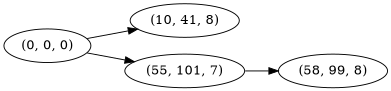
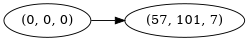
node "(10, 41, 8)": removed
node "(55, 101, 7)": label "(55, 101, 7)" -> "(57, 101, 7)"
node "(58, 99, 8)": removed
